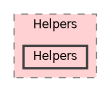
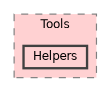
cluster "Helpers": label "Helpers" -> "Tools"
